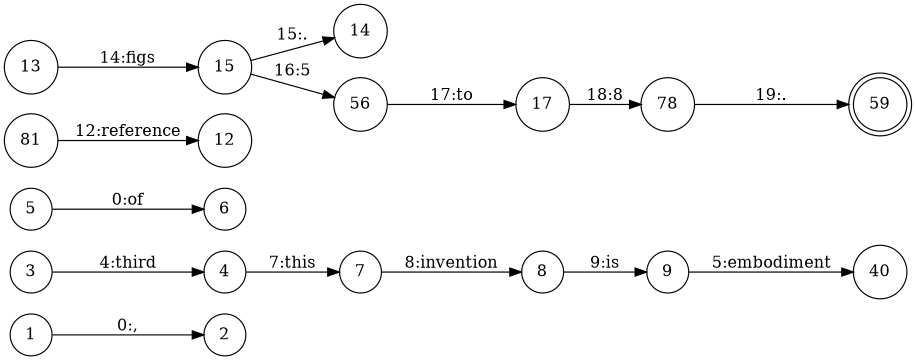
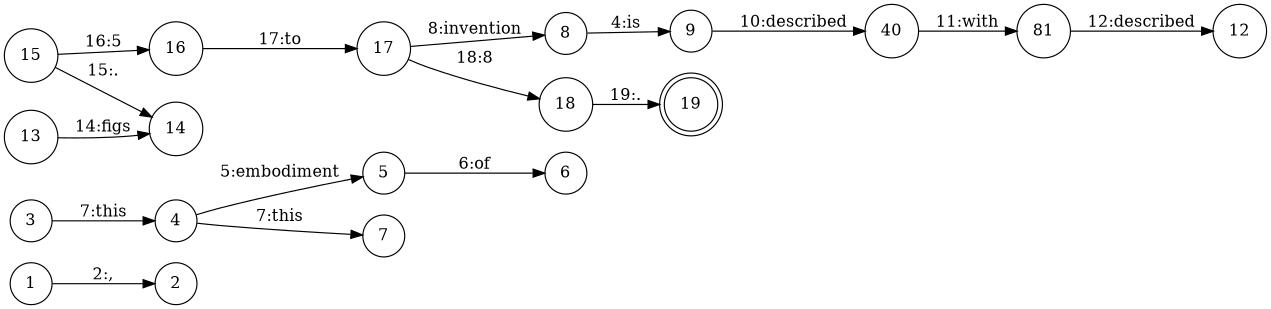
edge "40" -> "81": added, label "11:with"
edge "13" -> "15": now "13" -> "14"
node "56": label "56" -> "16"
node "78": label "78" -> "18"
node "59": label "59" -> "19"
edge "81" -> "12": label "12:reference" -> "12:described"
edge "4" -> "5": added, label "5:embodiment"
edge "5" -> "6": label "0:of" -> "6:of"
edge "3" -> "4": label "4:third" -> "7:this"
edge "8" -> "9": label "9:is" -> "4:is"
edge "9" -> "40": label "5:embodiment" -> "10:described"
edge "7" -> "8": now "17" -> "8"
edge "1" -> "2": label "0:," -> "2:,"
